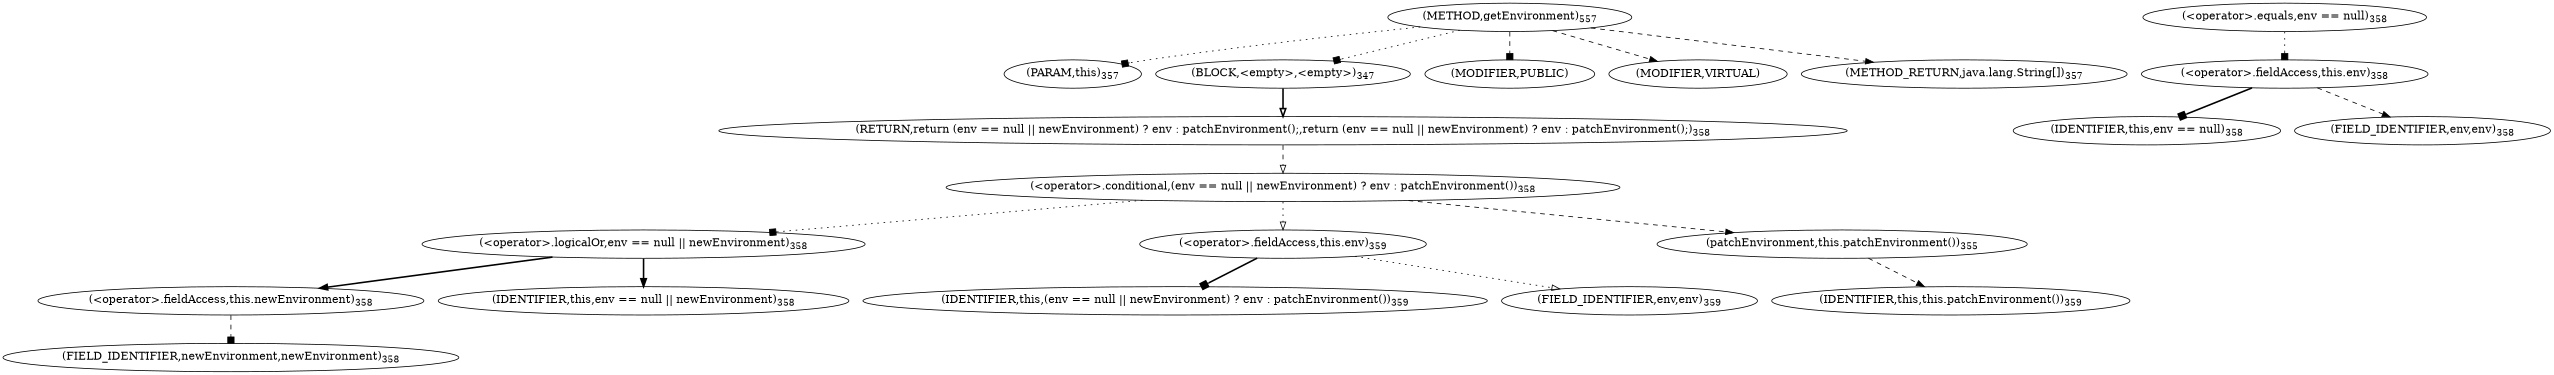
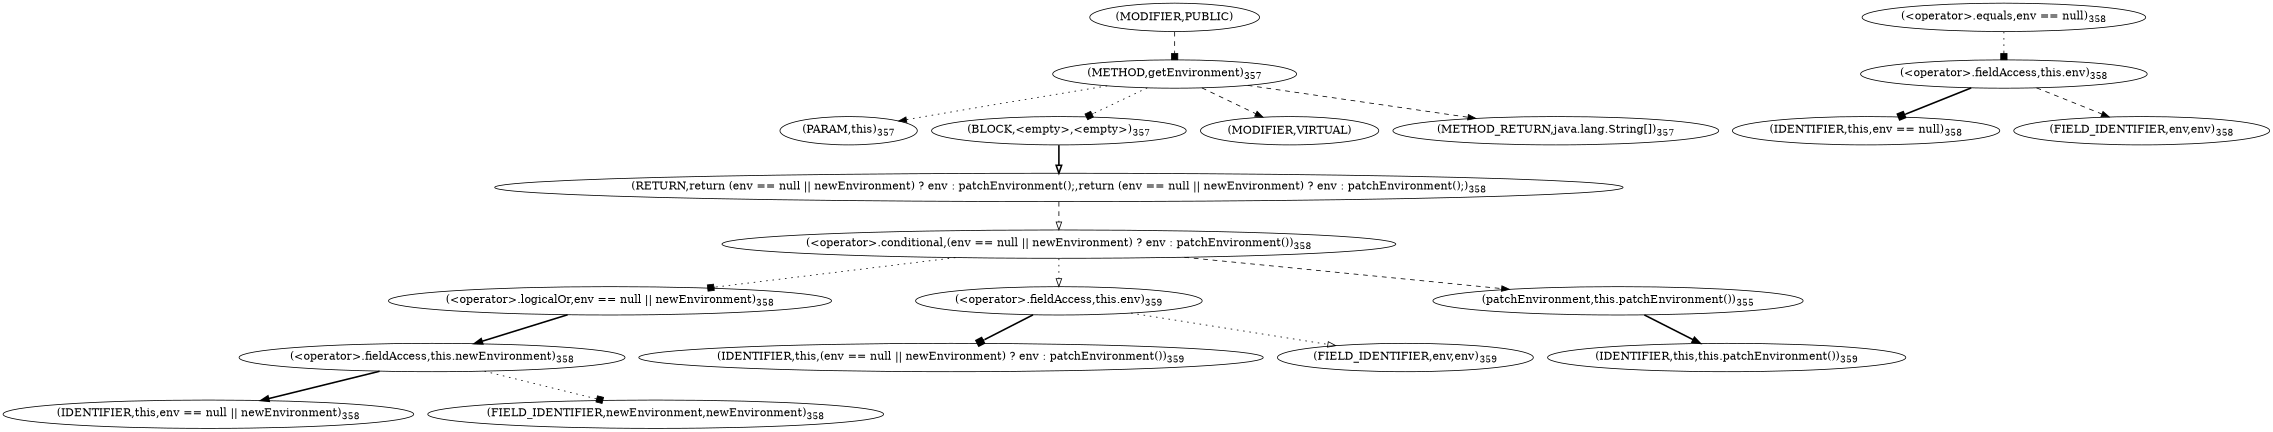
node "(METHOD,getEnvironment)": text "557" -> "357"
edge "(METHOD,getEnvironment)" -> "(MODIFIER,PUBLIC)": reversed
edge "(METHOD,getEnvironment)" -> "(PARAM,this)": arrowhead box -> normal
node "(BLOCK,<empty>,<empty>)": text "347" -> "357"
edge "(<operator>.logicalOr,env == null || newEnvironment)" -> "(IDENTIFIER,this,env == null || newEnvironment)": now "(<operator>.fieldAccess,this.newEnvironment)" -> "(IDENTIFIER,this,env == null || newEnvironment)"
edge "(patchEnvironment,this.patchEnvironment())" -> "(IDENTIFIER,this,this.patchEnvironment())": style dashed -> bold
edge "(<operator>.fieldAccess,this.newEnvironment)" -> "(FIELD_IDENTIFIER,newEnvironment,newEnvironment)": style dashed -> dotted
